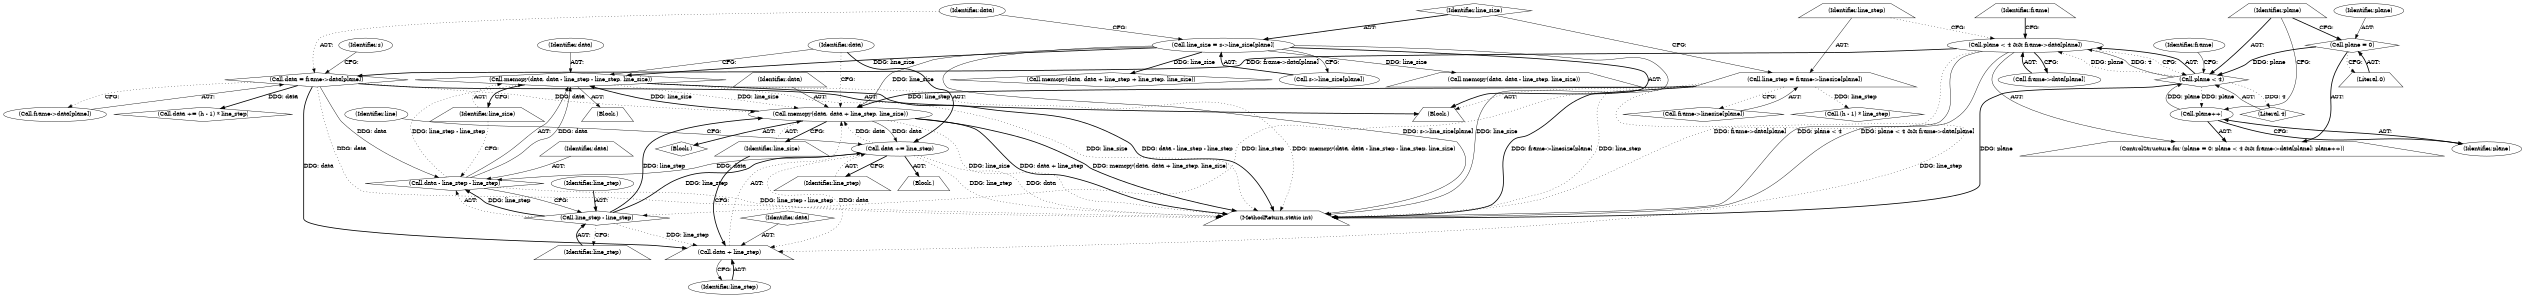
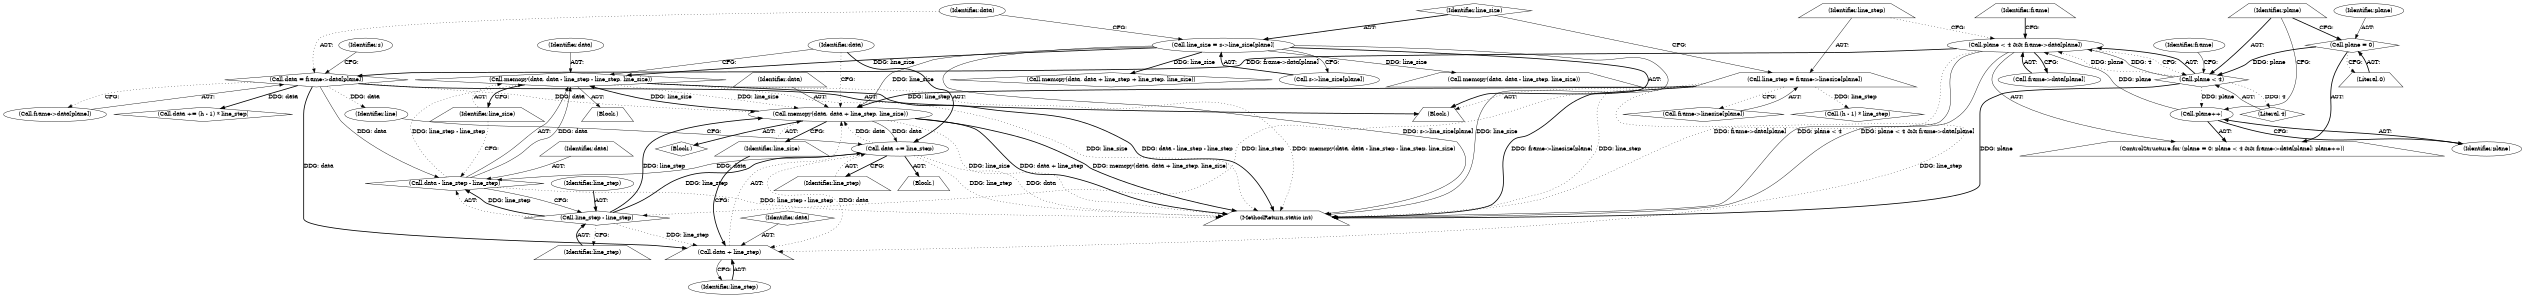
edge "(Call,plane++)" -> "(Call,plane < 4)": now "(Call,plane++)" -> "(Call,plane < 4 && frame->data[plane])"
edge "(Call,data = frame->data[plane])" -> "(MethodReturn,static int)": now "(Call,data = frame->data[plane])" -> "(Identifier,line)"
